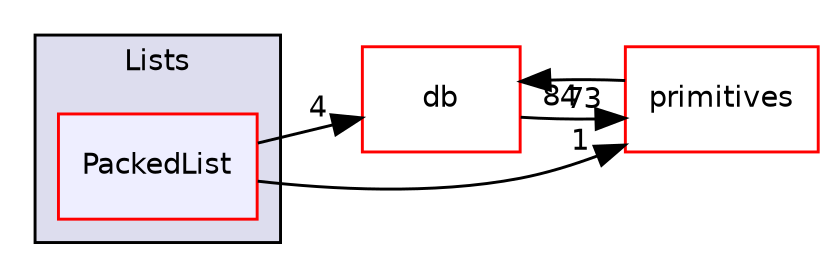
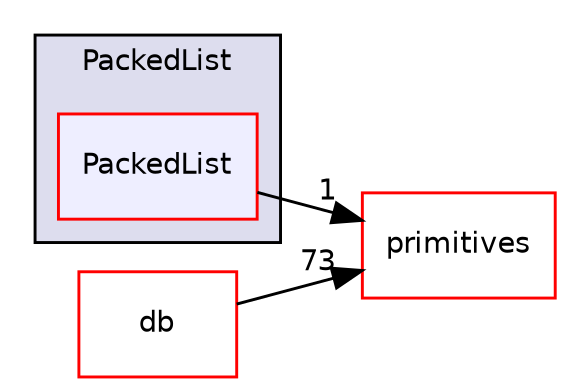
cluster "Lists": label "Lists" -> "PackedList"
edge "primitives" -> "db": removed
edge "PackedList" -> "db": removed
